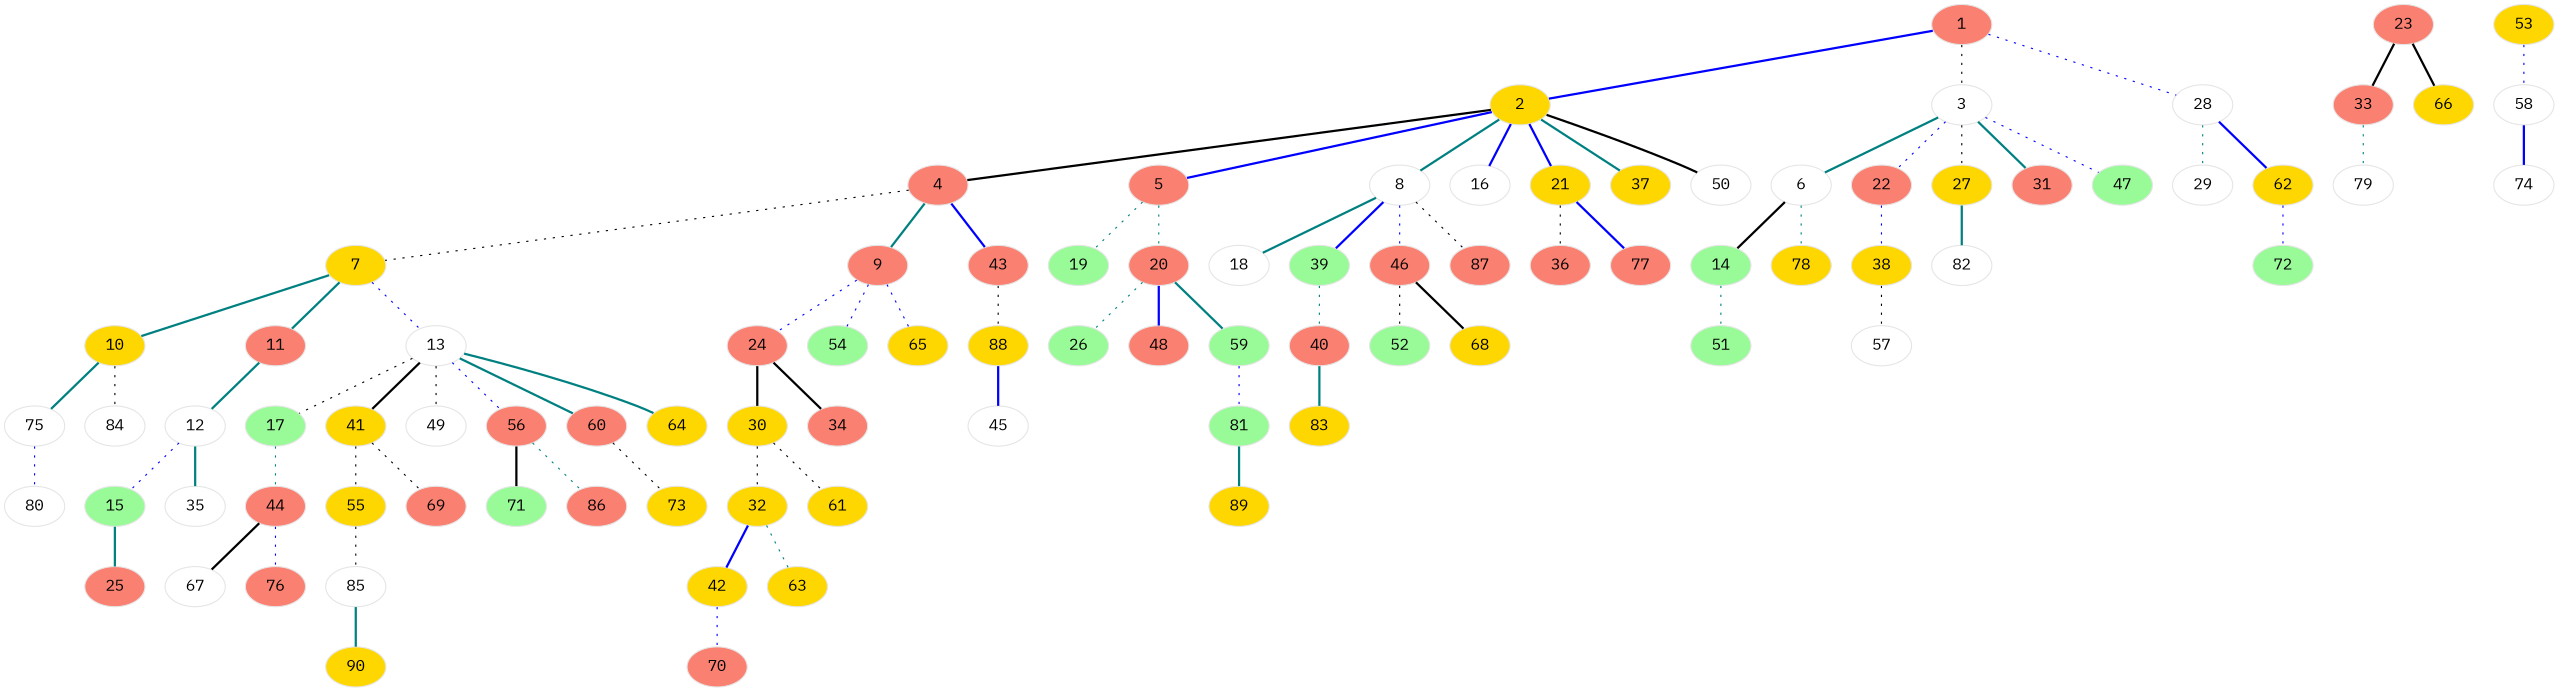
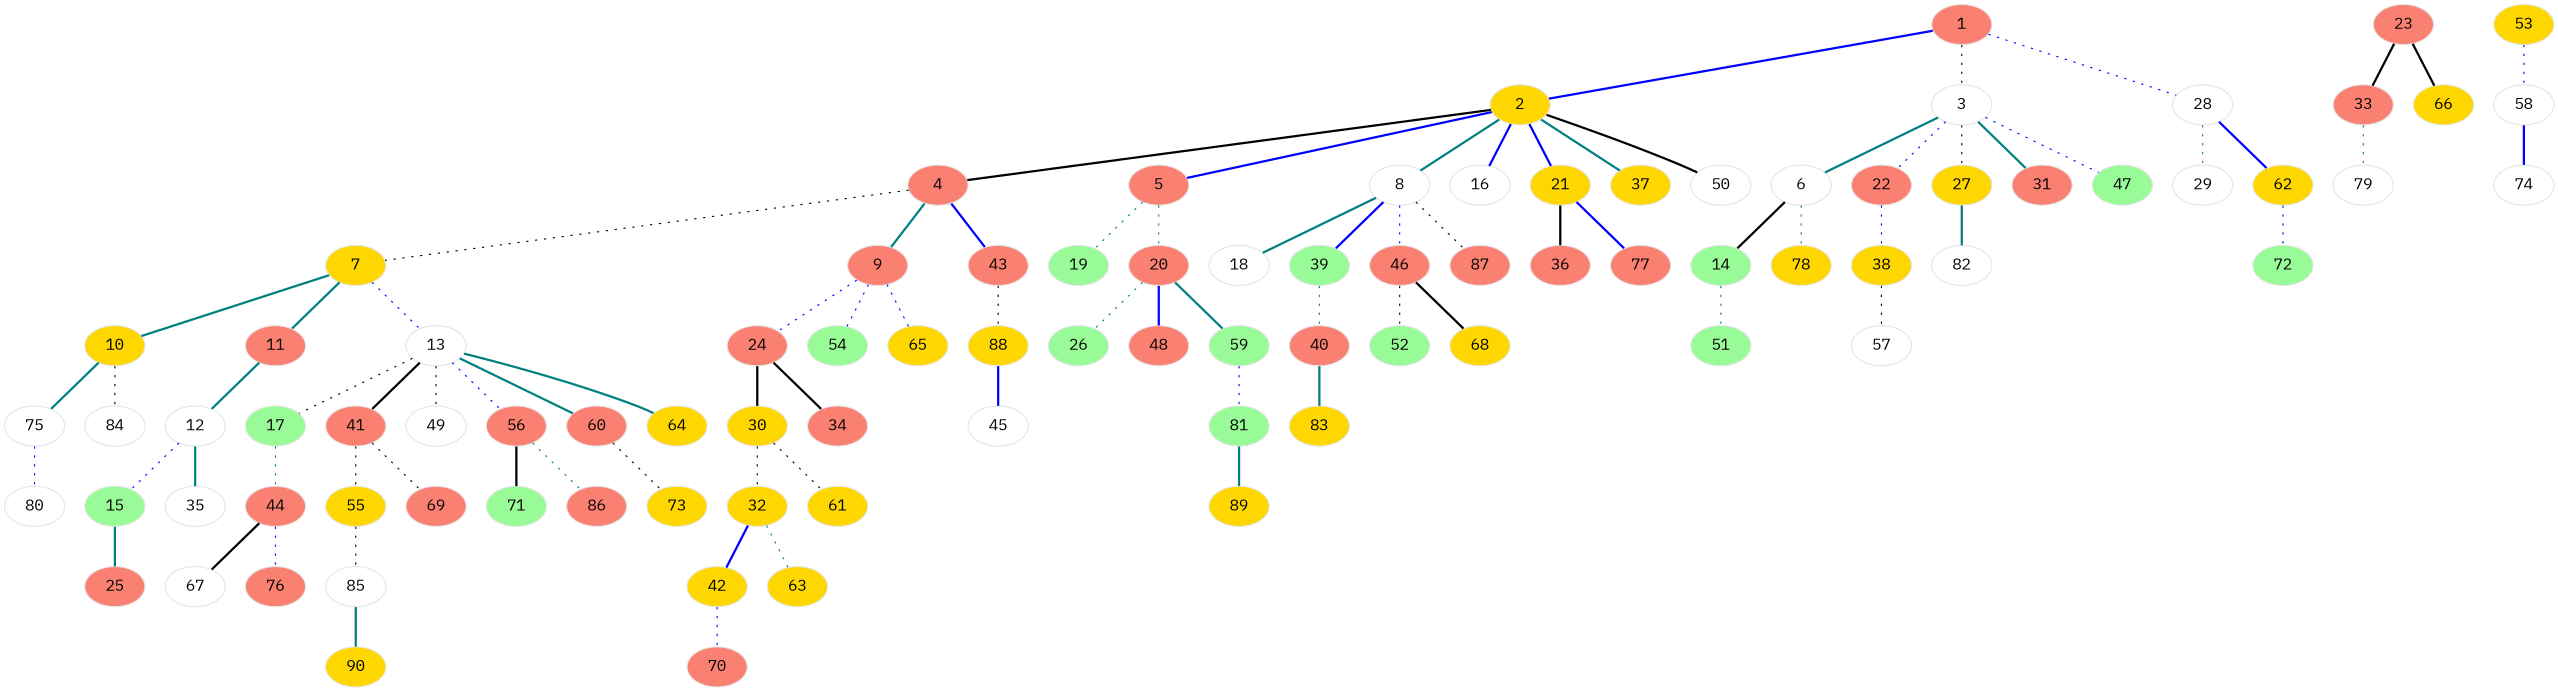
edge "21" -- "36": style dotted -> bold
node "41": fillcolor gold -> salmon
